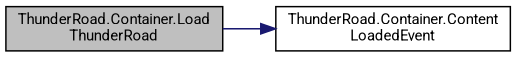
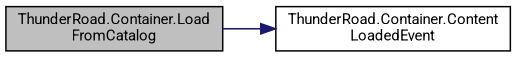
node "ThunderRoad.Container.Load ThunderRoad": label "ThunderRoad.Container.Load ThunderRoad" -> "ThunderRoad.Container.Load FromCatalog"
